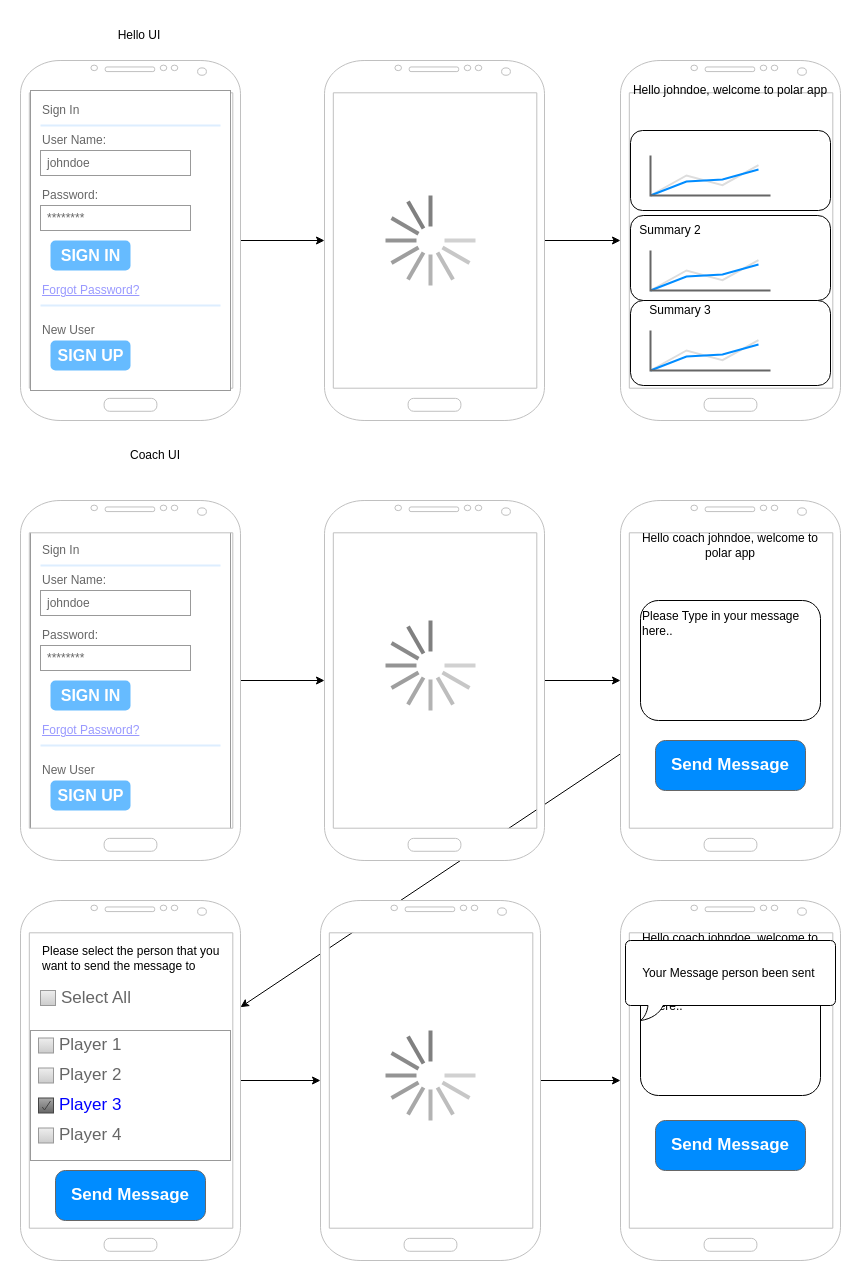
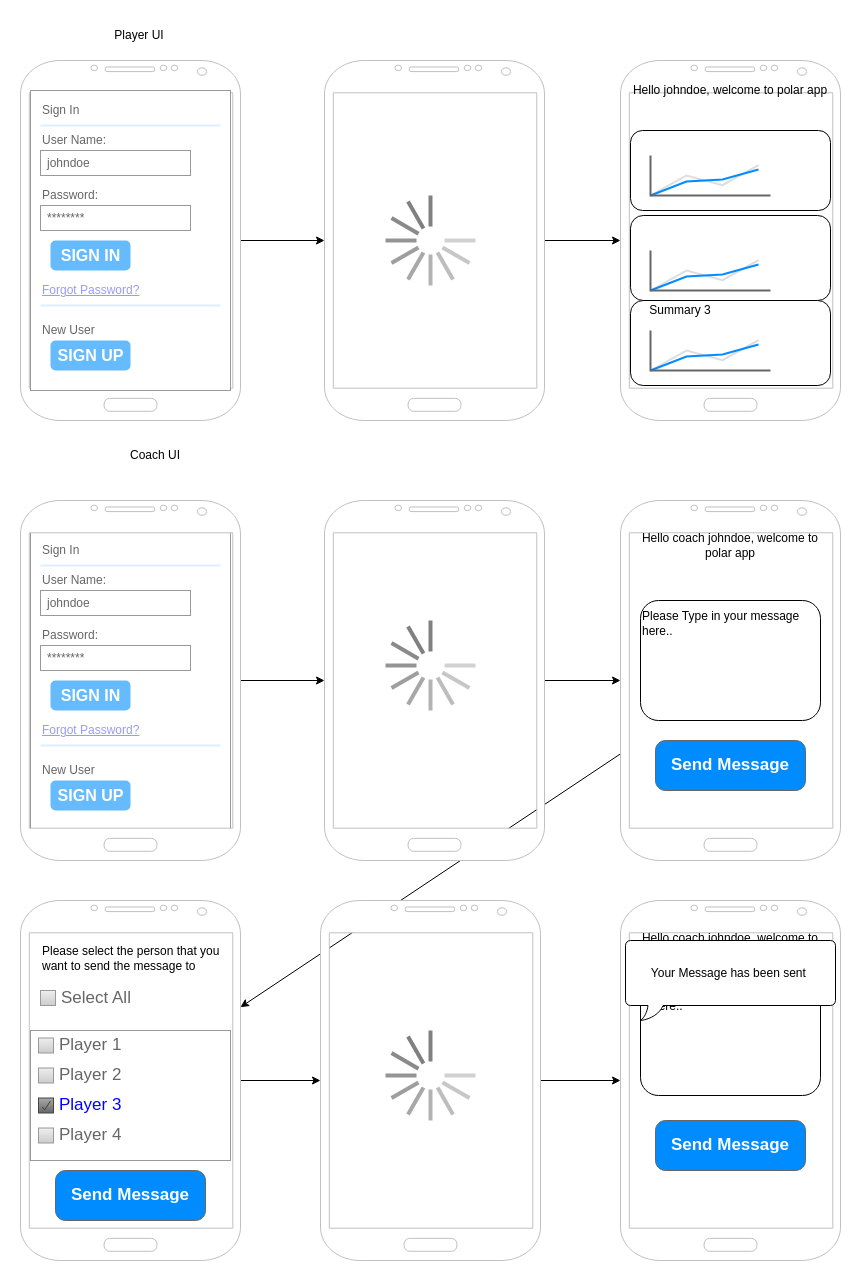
node "Hello UI": label "Hello UI" -> "Player UI"
node "Summary 2": removed
node "Your Message person been sent": label "Your Message person been sent" -> "Your Message has been sent"
